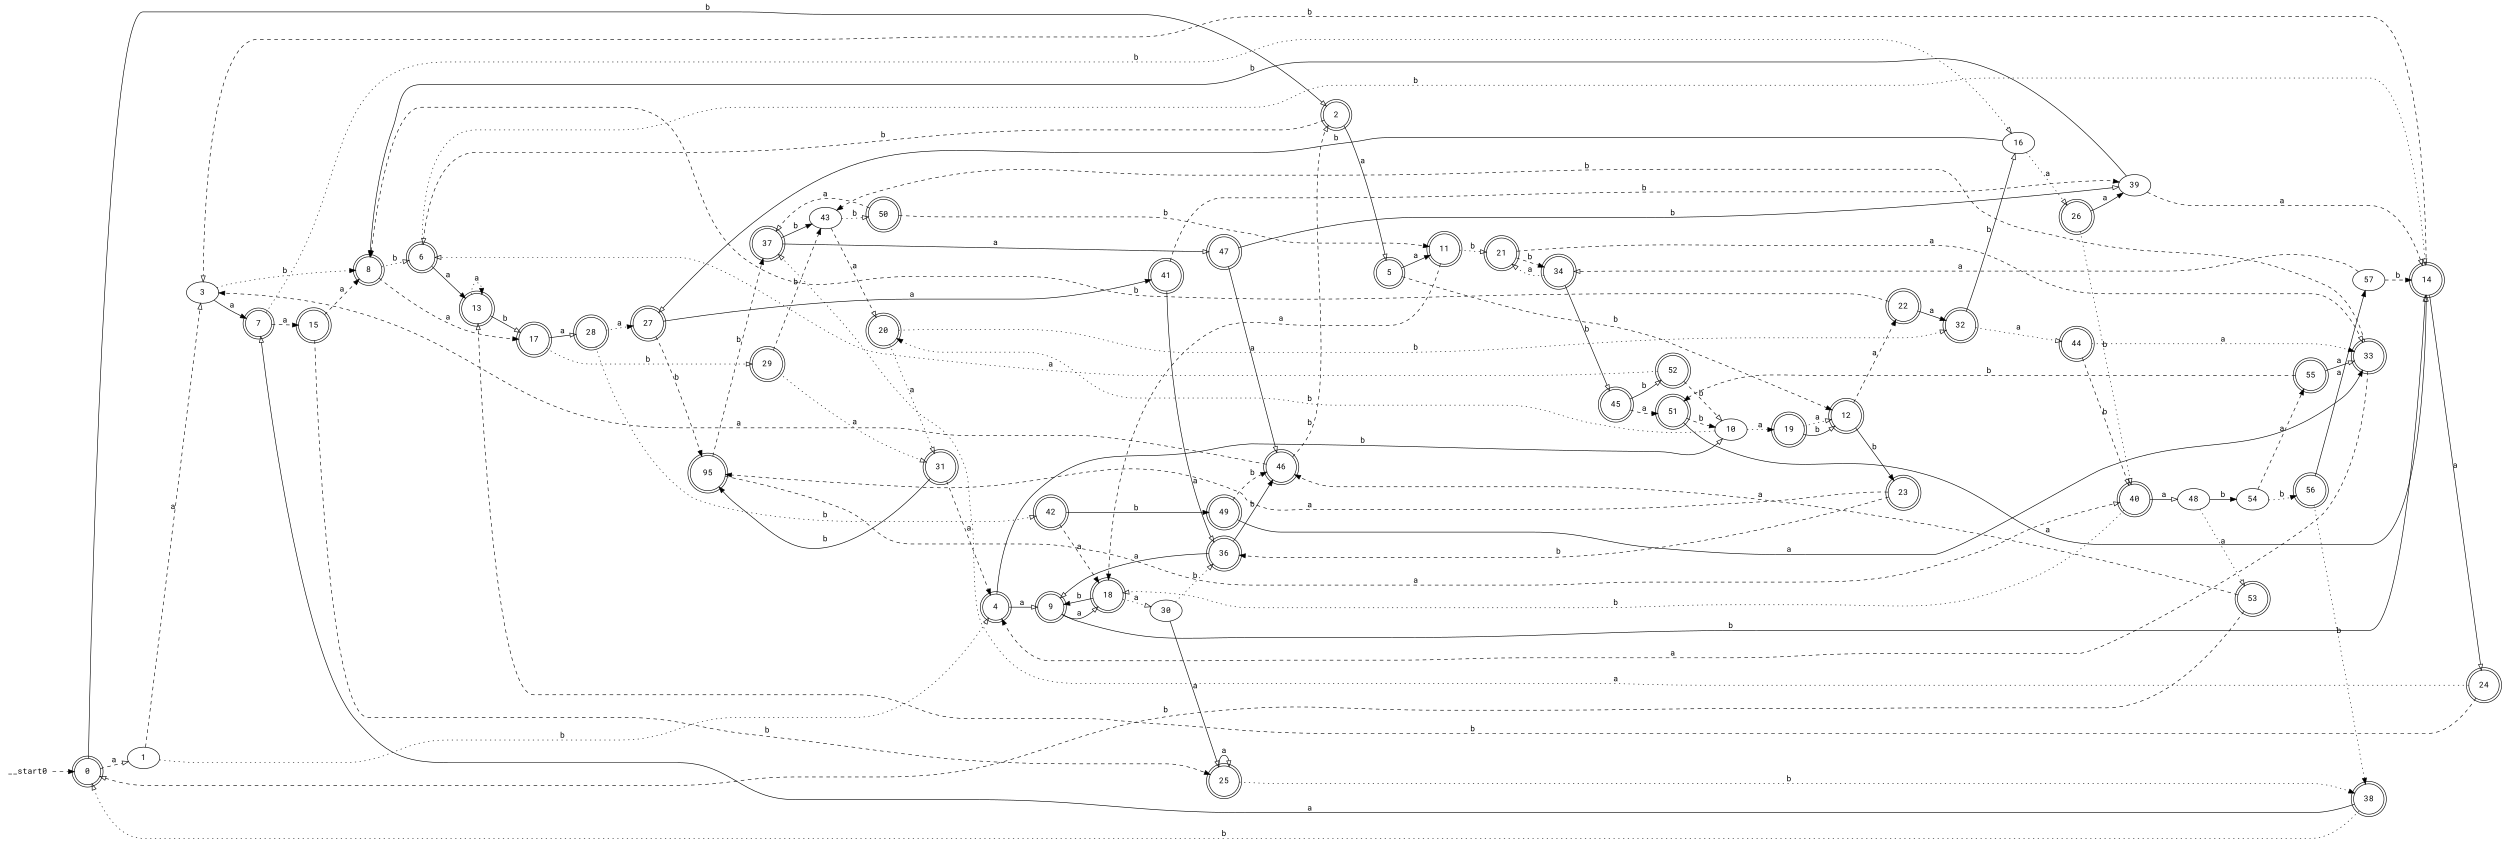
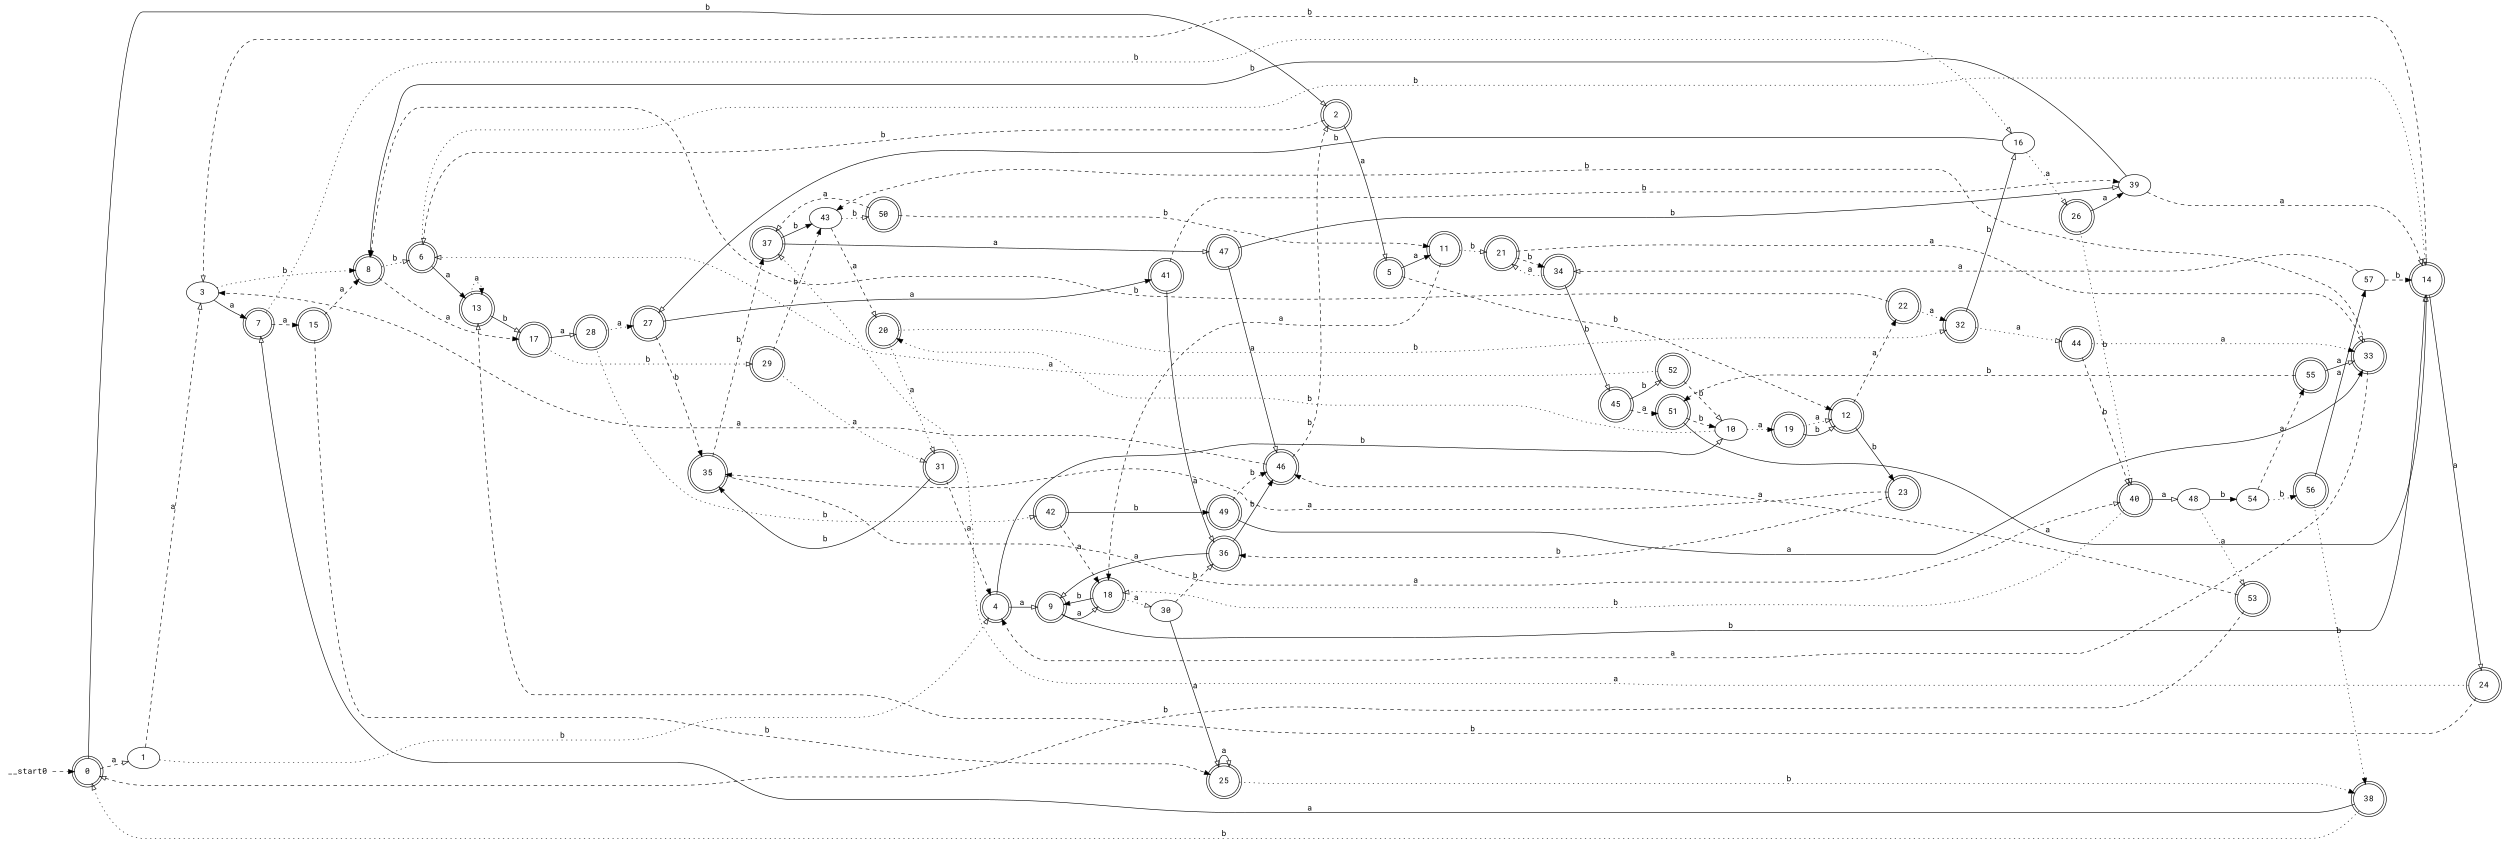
edge "22" -> "32": style solid -> dotted
node "95": label "95" -> "35"
edge "30" -> "36": style dotted -> dashed
